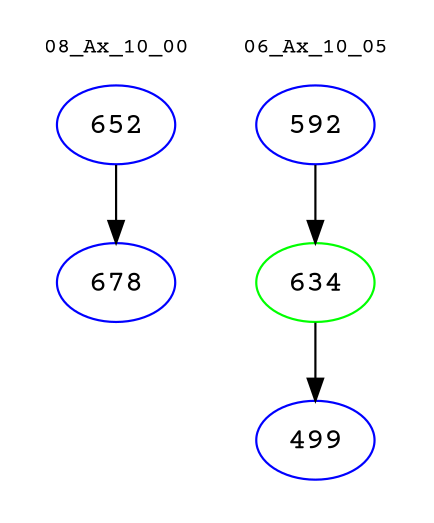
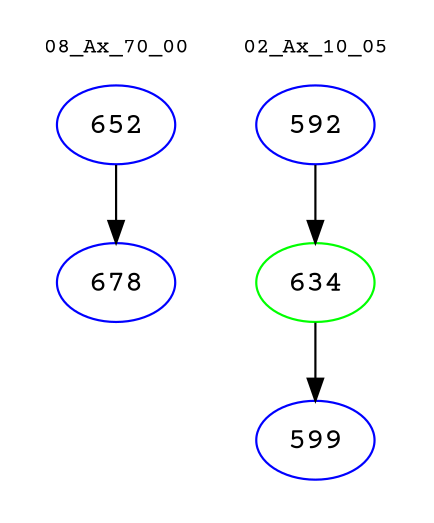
cluster "08_Ax_10_00": label "08_Ax_10_00" -> "08_Ax_70_00"
cluster "06_Ax_10_05": label "06_Ax_10_05" -> "02_Ax_10_05"
node "499": label "499" -> "599"
